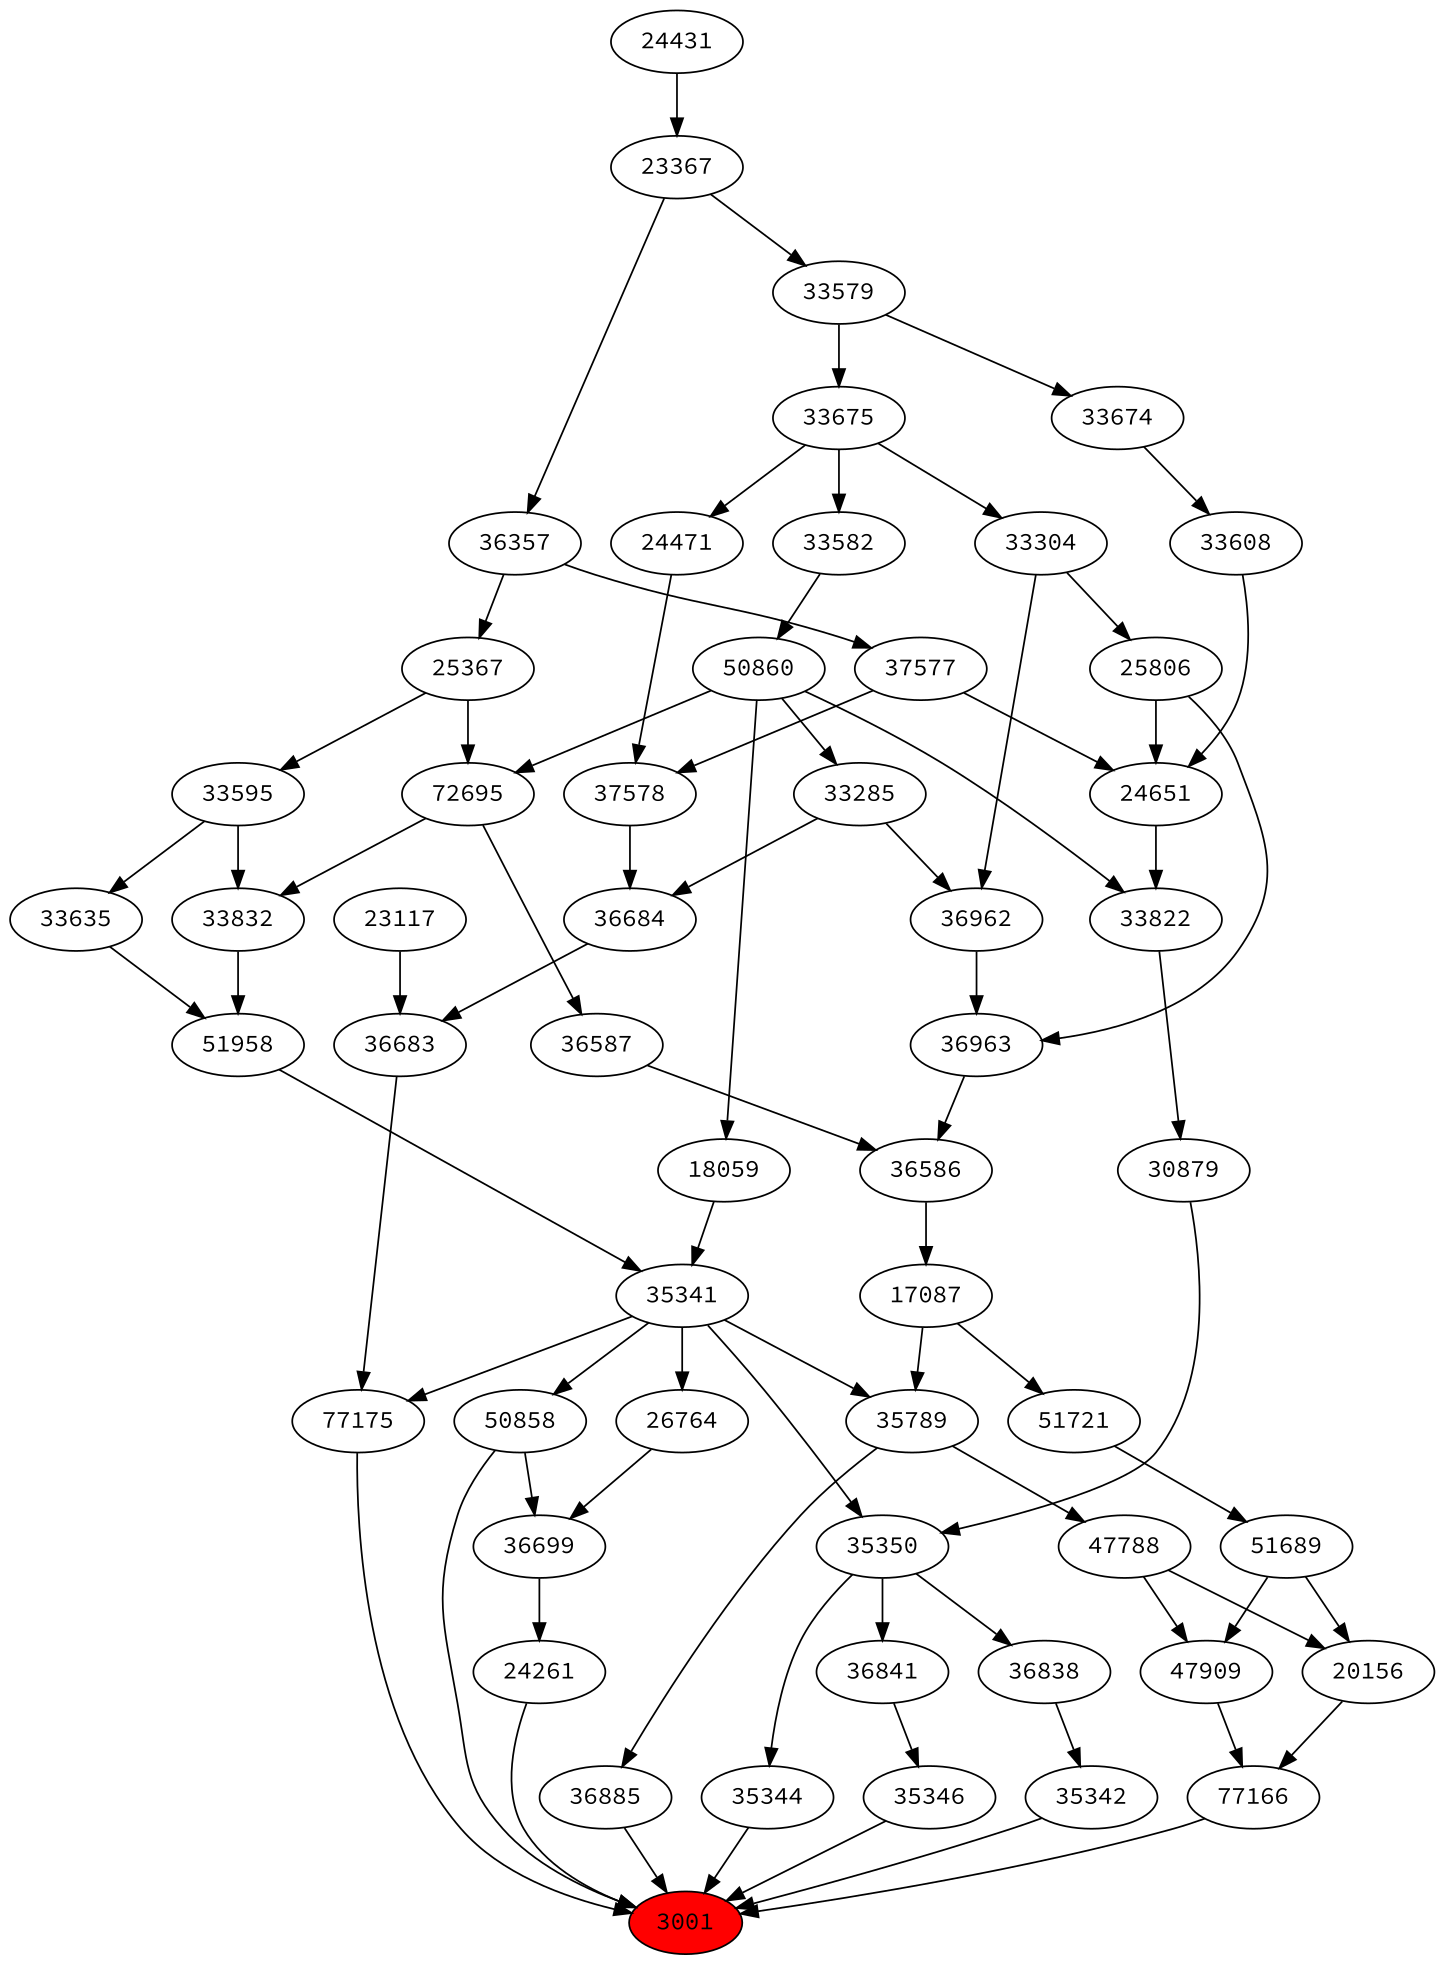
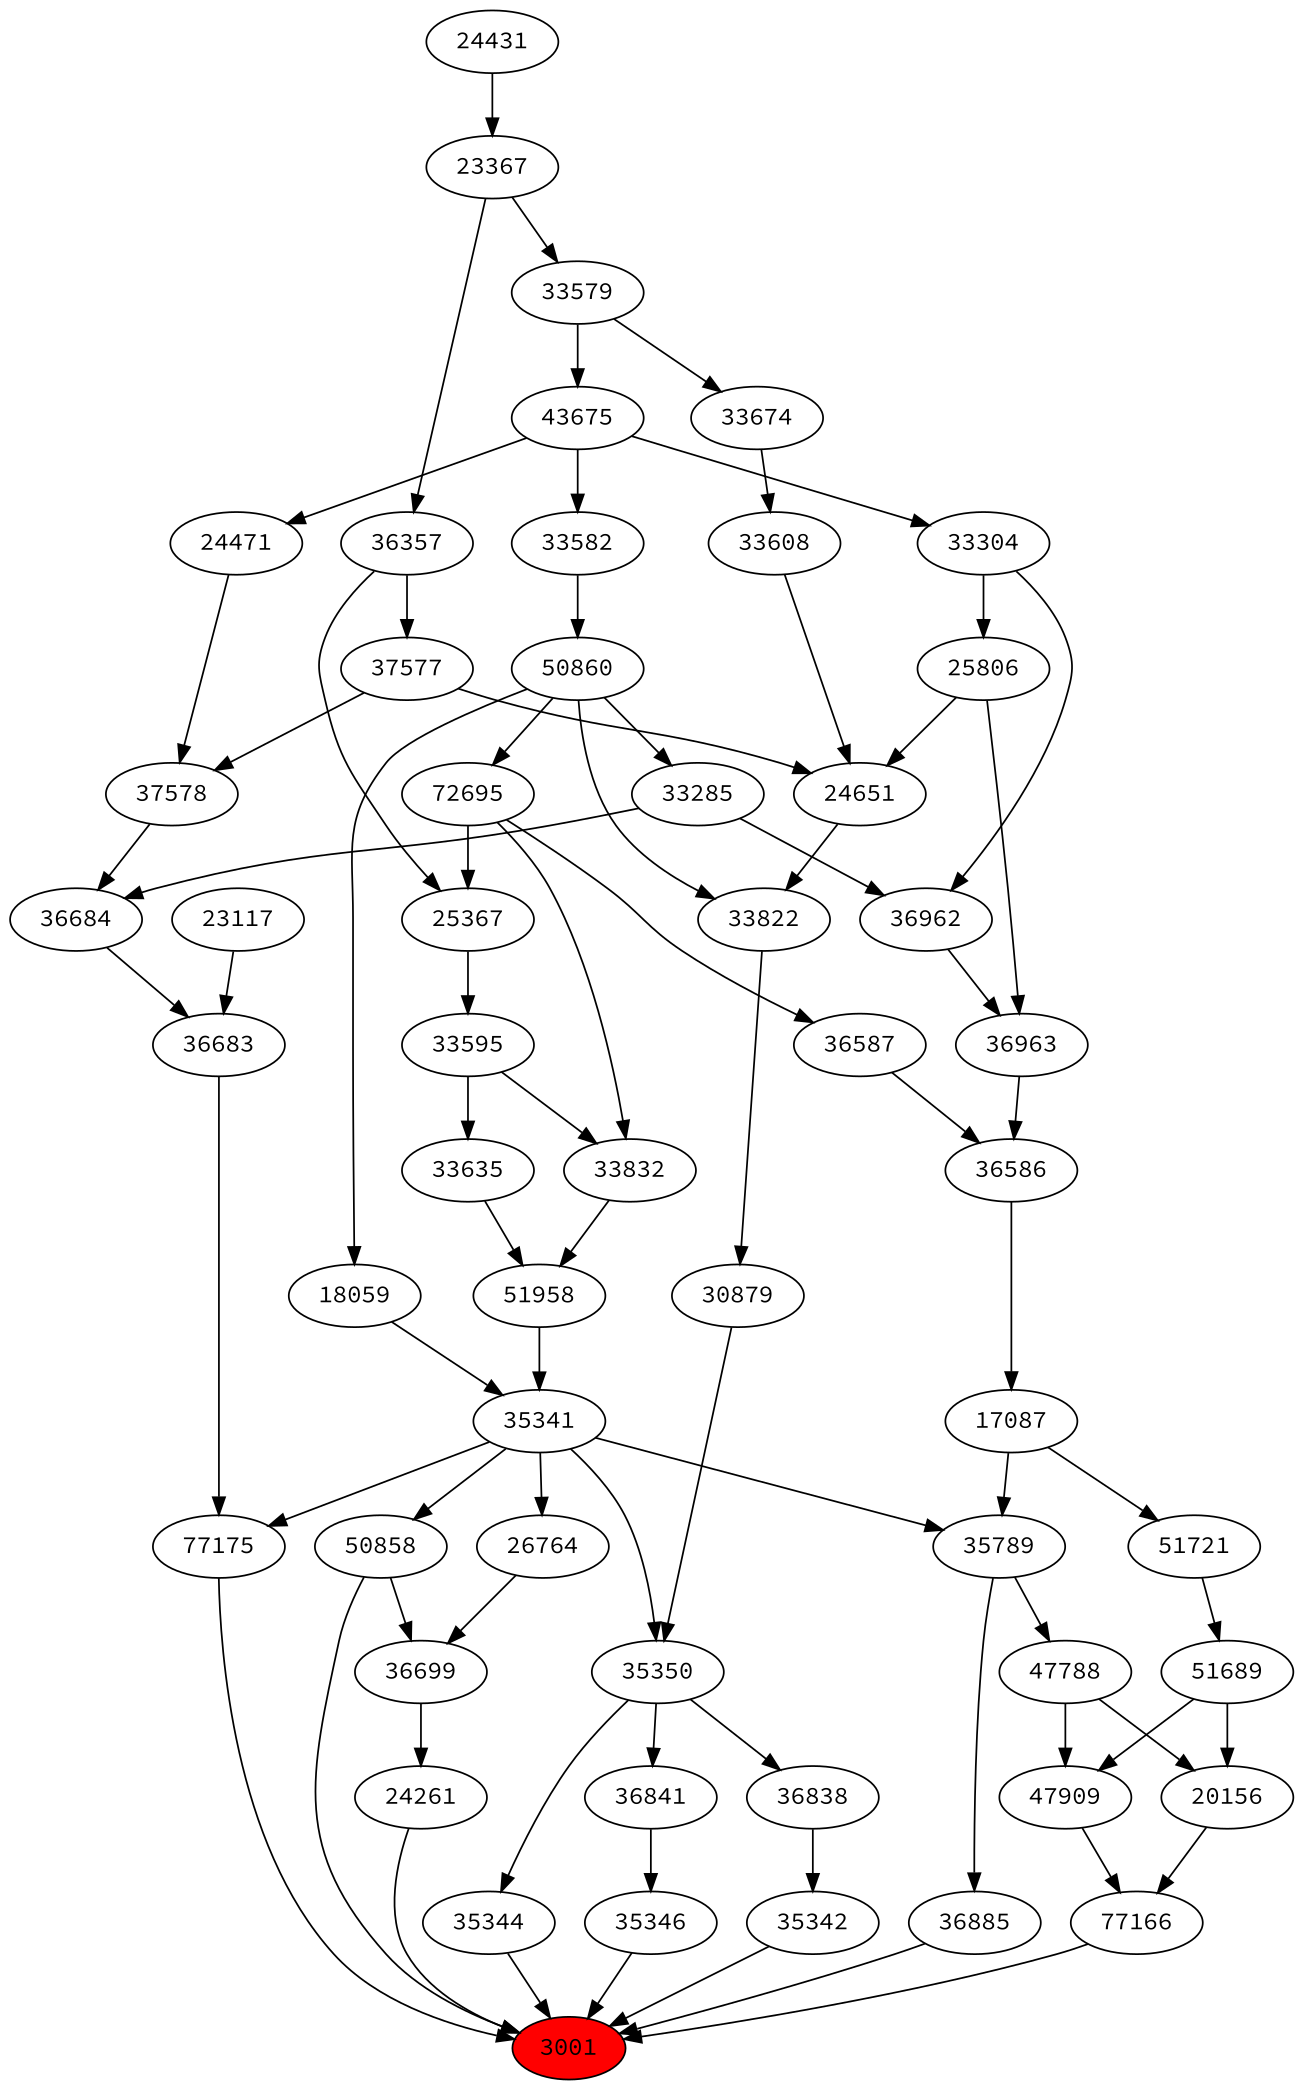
node "33675": label "33675" -> "43675"
edge "25367" -> "72695": reversed
